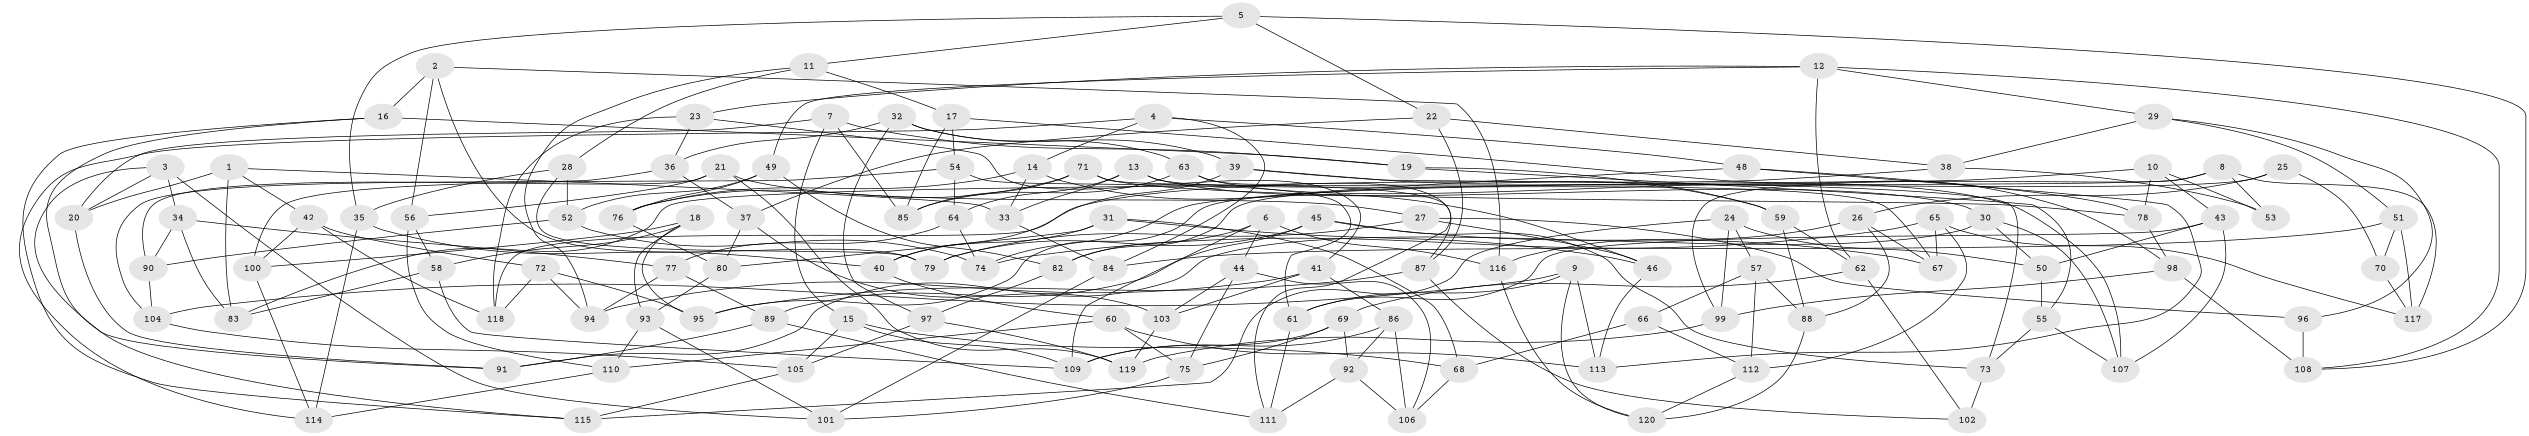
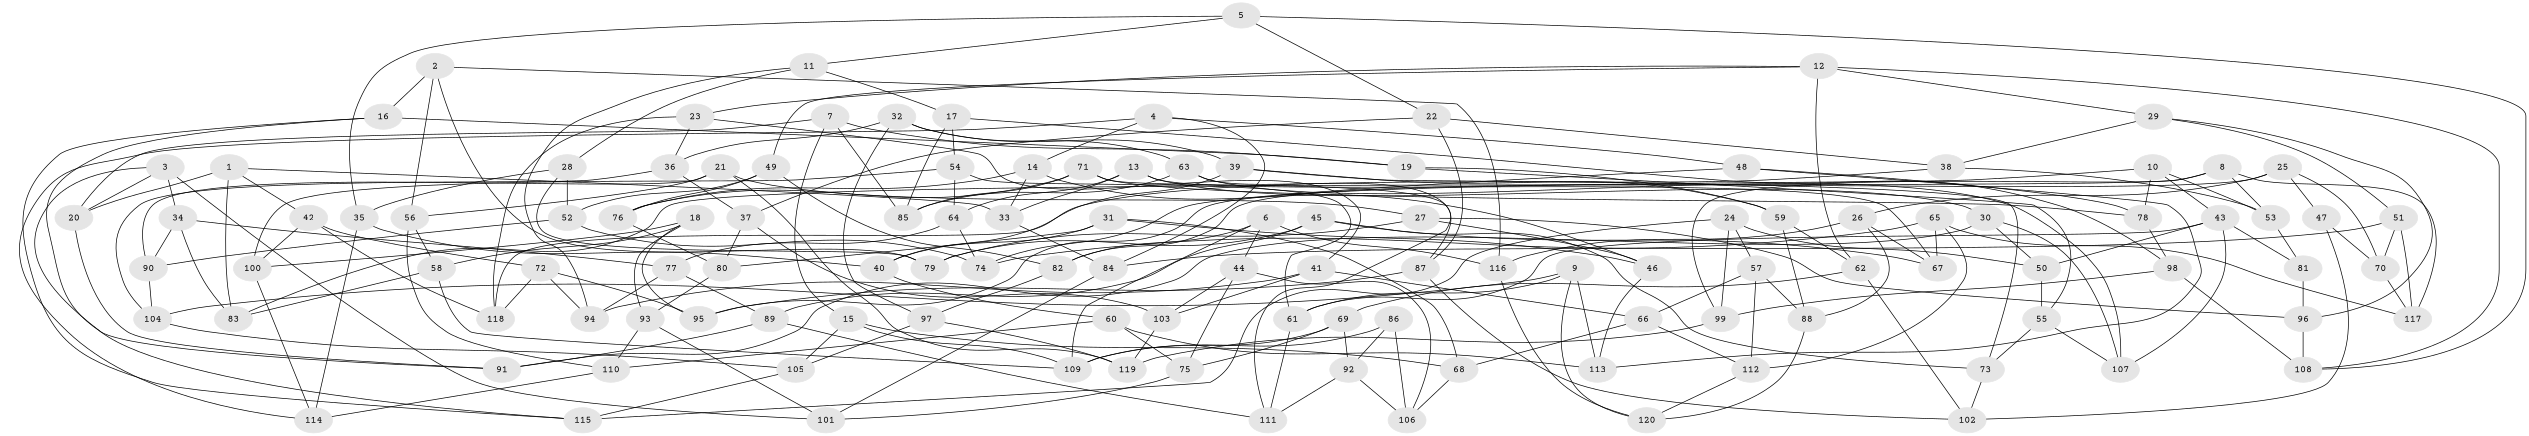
node "47": added
node "81": added
edge "41" -- "86": now "41" -- "66"
